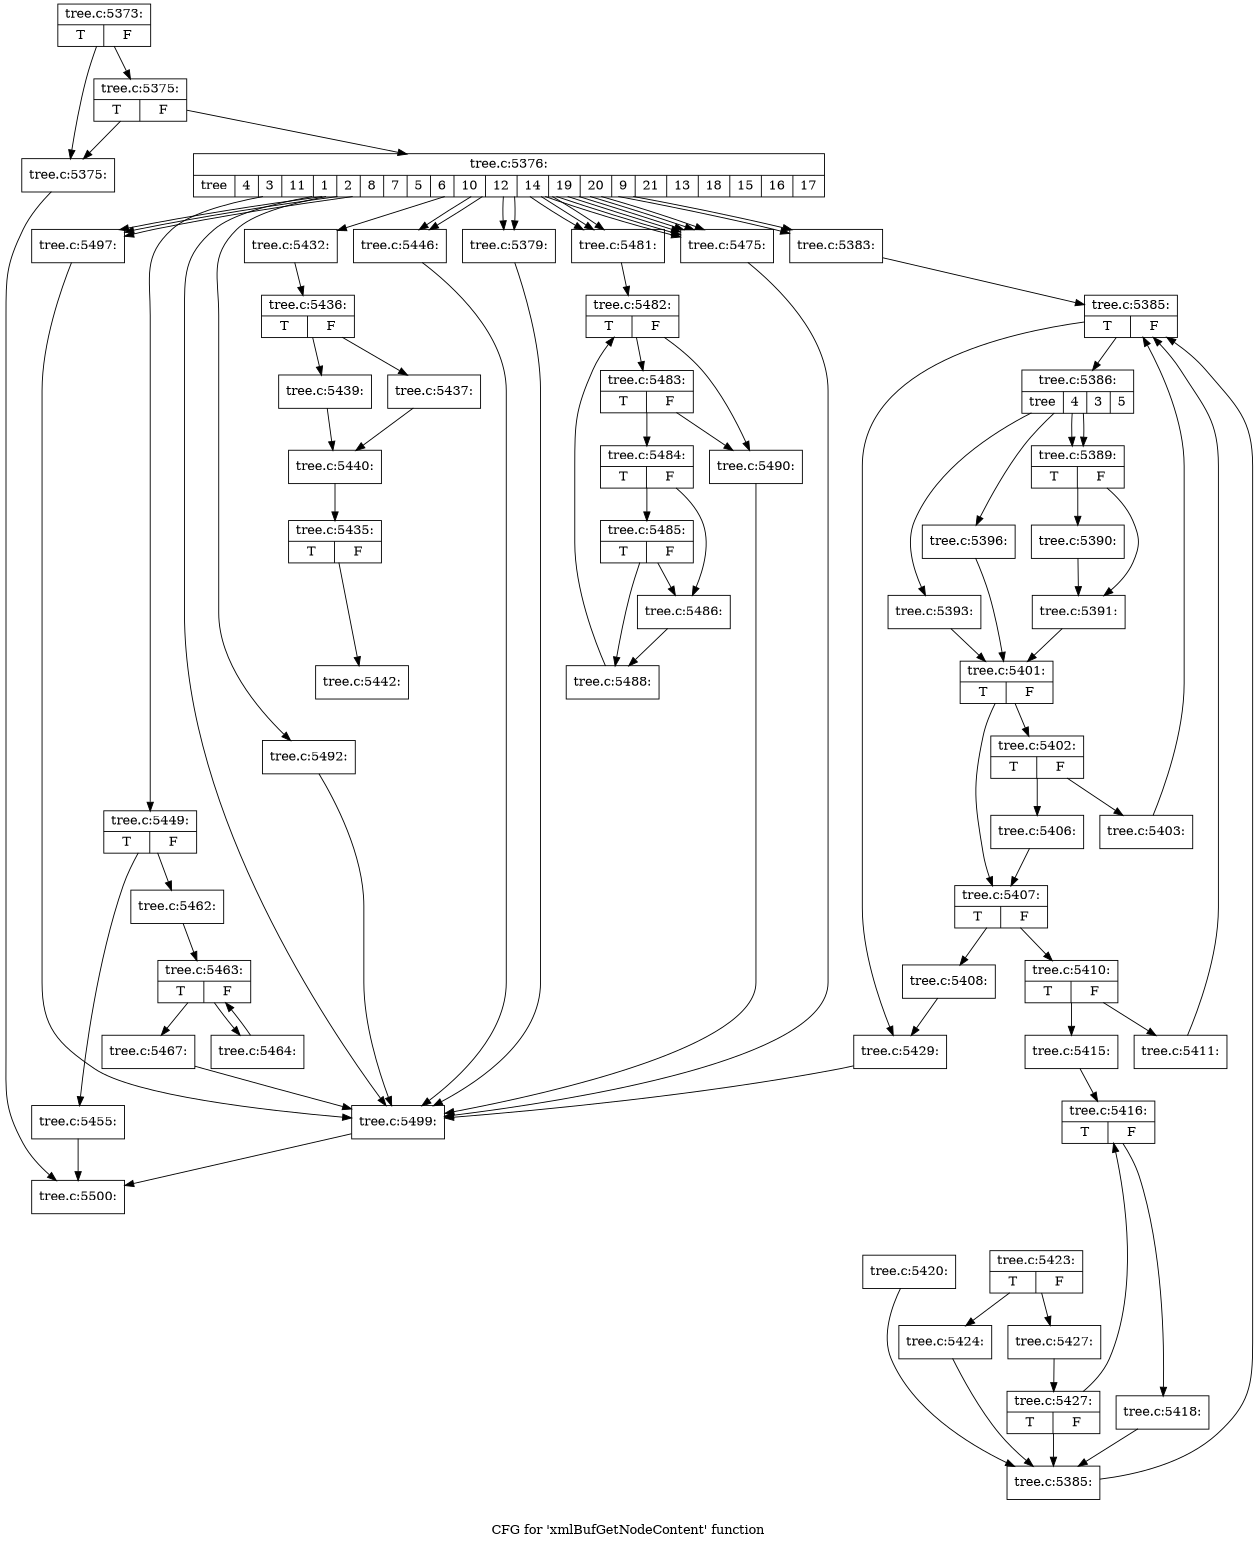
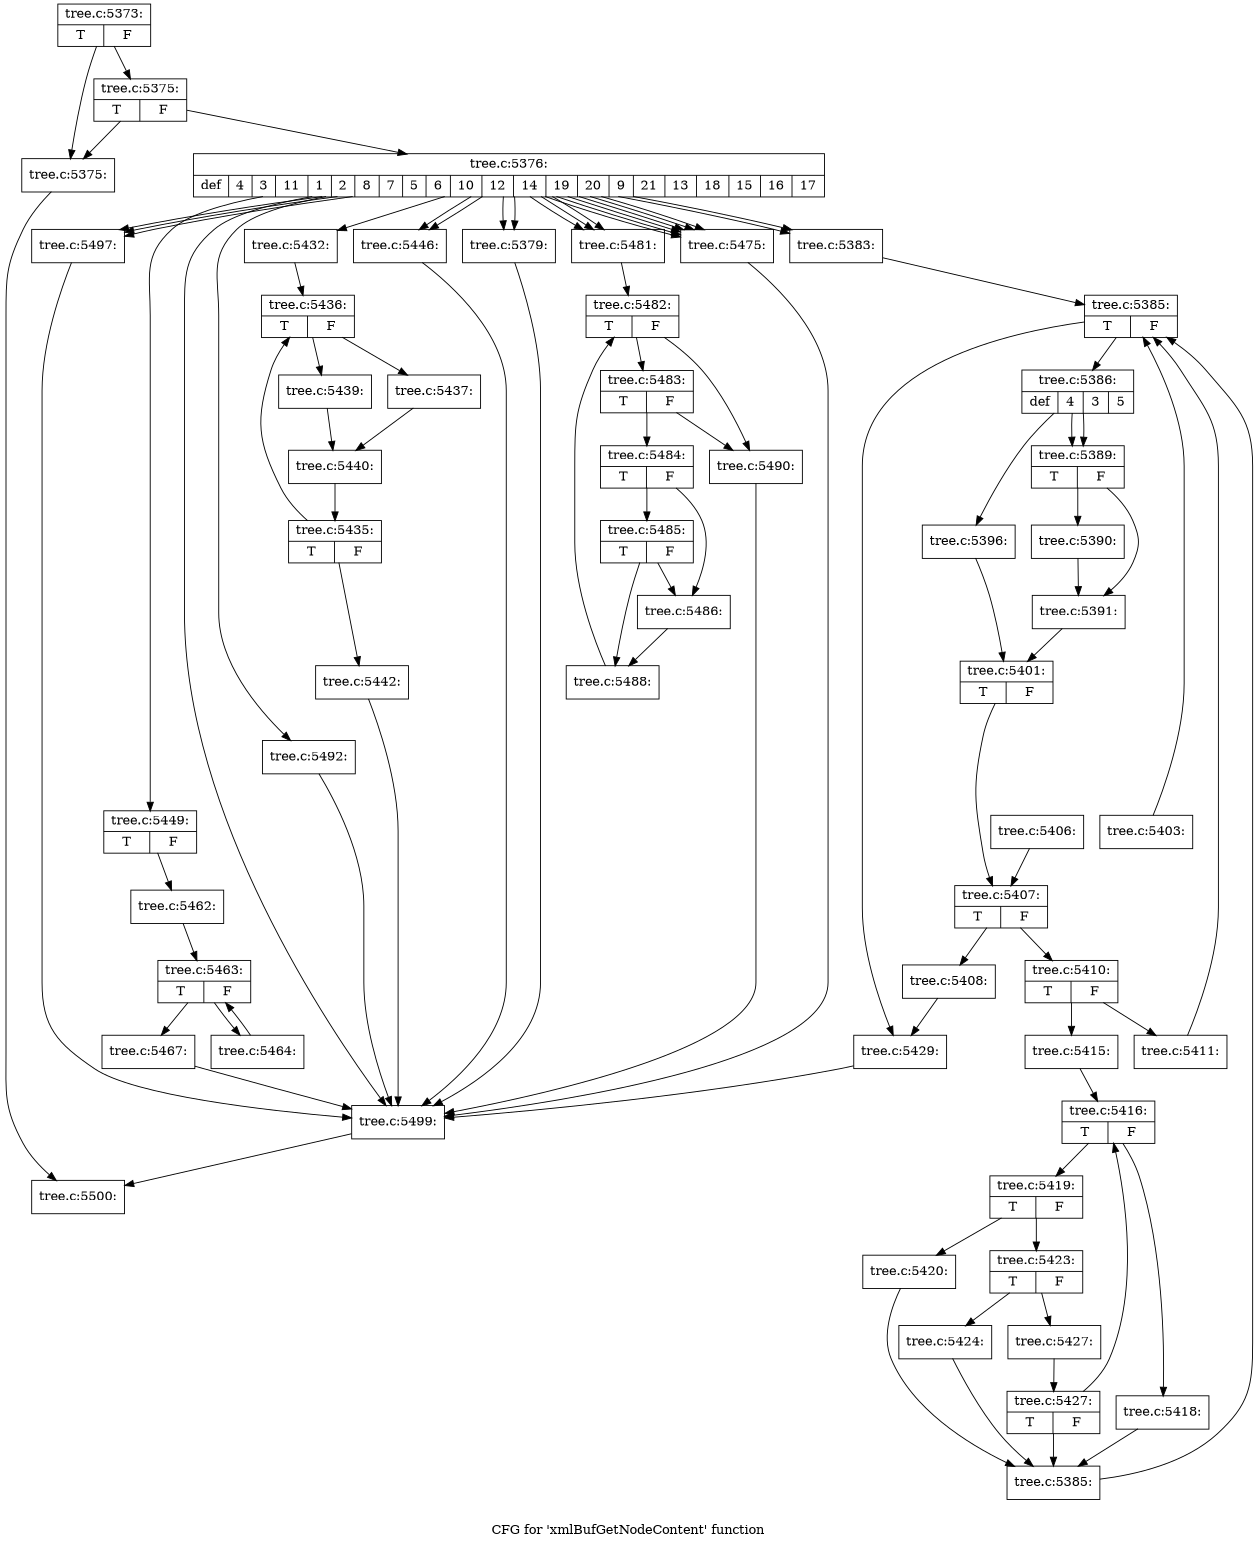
node "tree.c:5376:": text "tree" -> "def"
node "tree.c:5386:": text "tree" -> "def"
edge "tree.c:5435:" -> "tree.c:5436:": added
node "tree.c:5393:": removed
node "tree.c:5402:": removed
edge "tree.c:5442:" -> "tree.c:5499:": added
node "tree.c:5455:": removed
node "tree.c:5419:": added
